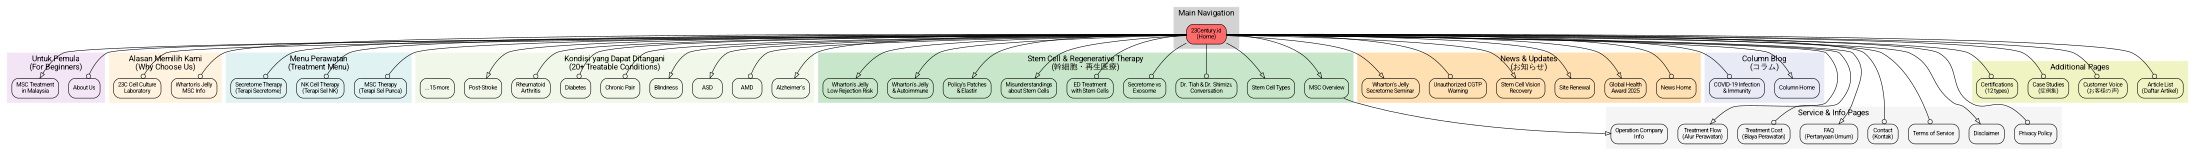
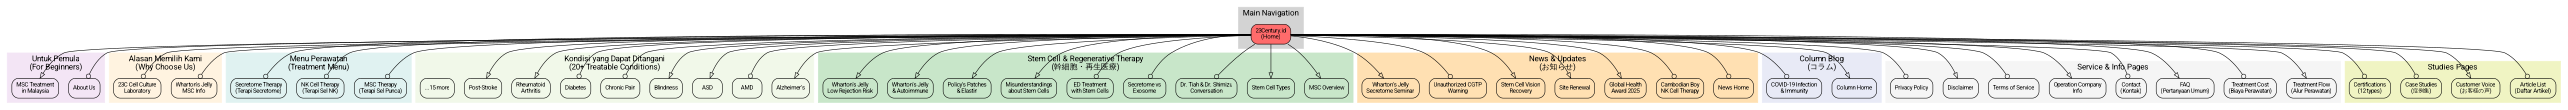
edge "23Century.id (Home)" -> "Customer Voice (お客様の声)": arrowhead odot -> onormal
edge "23Century.id (Home)" -> "Rheumatoid Arthritis": arrowhead odot -> onormal
cluster "Additional Pages": label "Additional Pages" -> "Studies Pages"
node "Cambodian Boy NK Cell Therapy": added
edge "MSC Overview" -> "Operation Company Info": now "23Century.id (Home)" -> "Operation Company Info"
